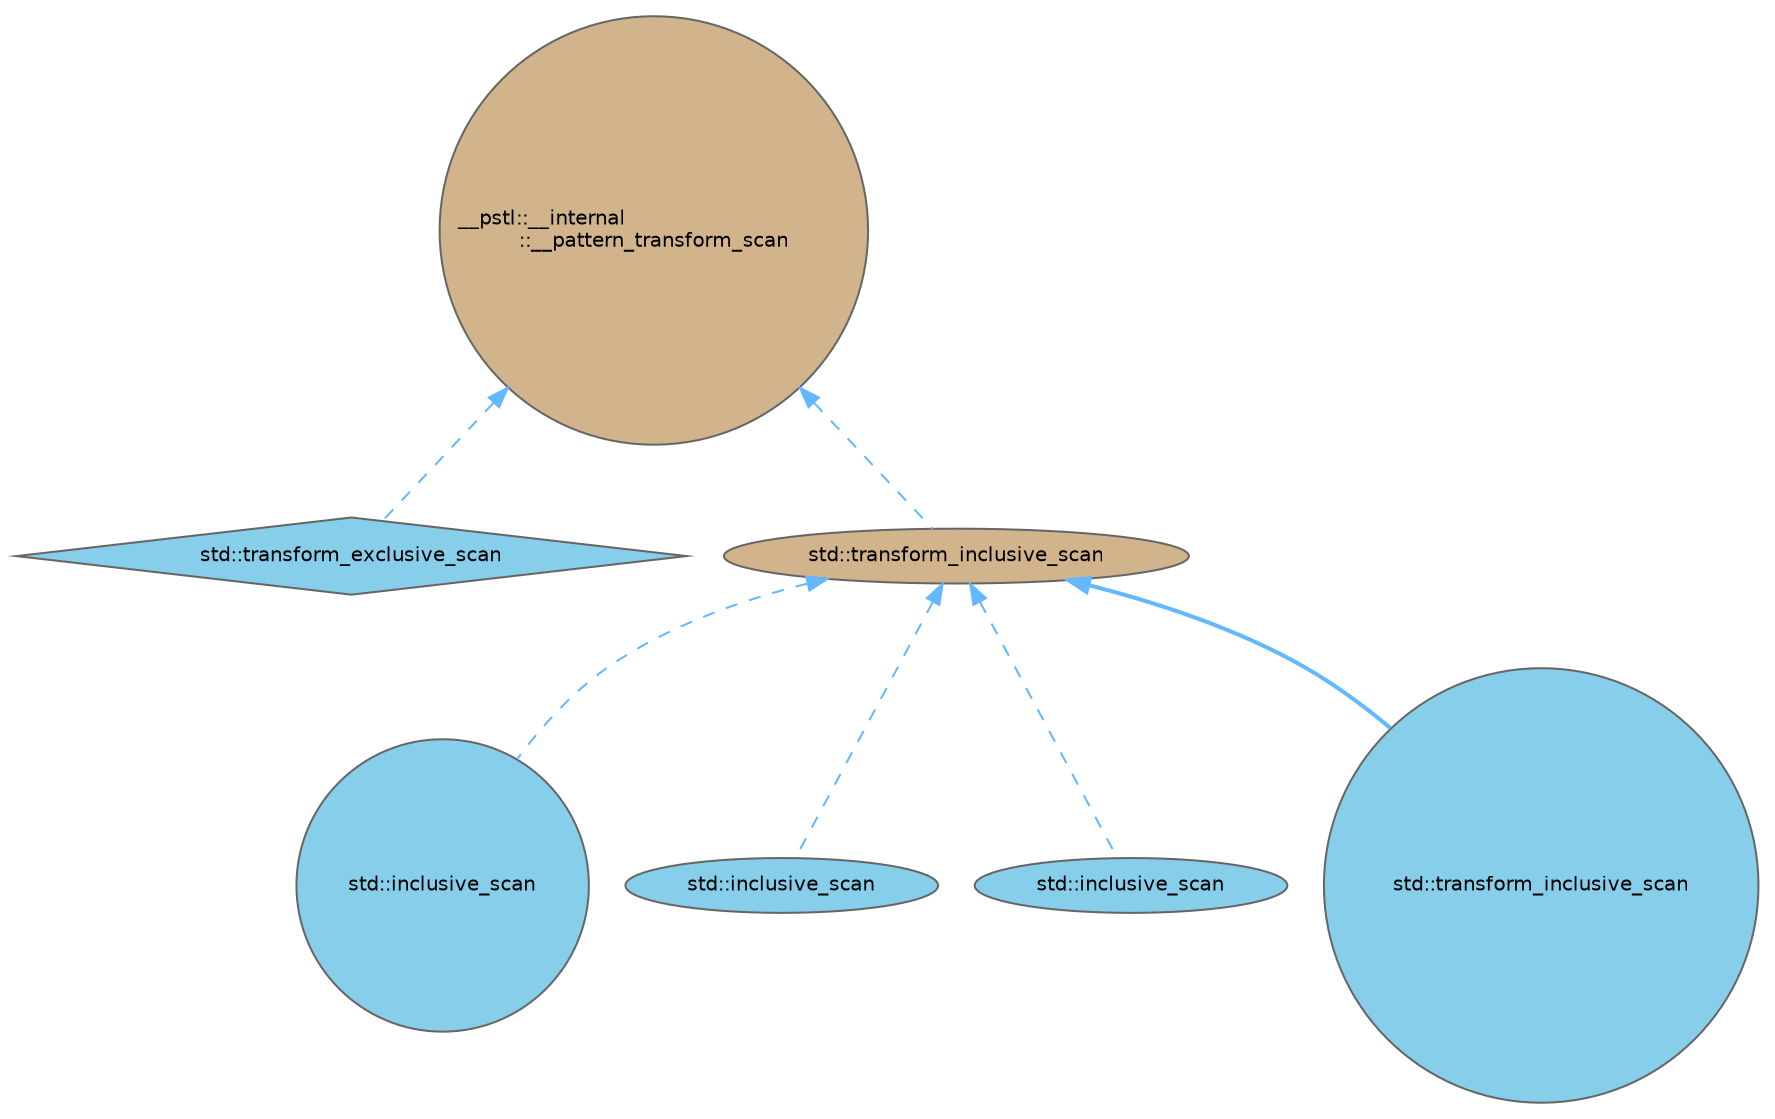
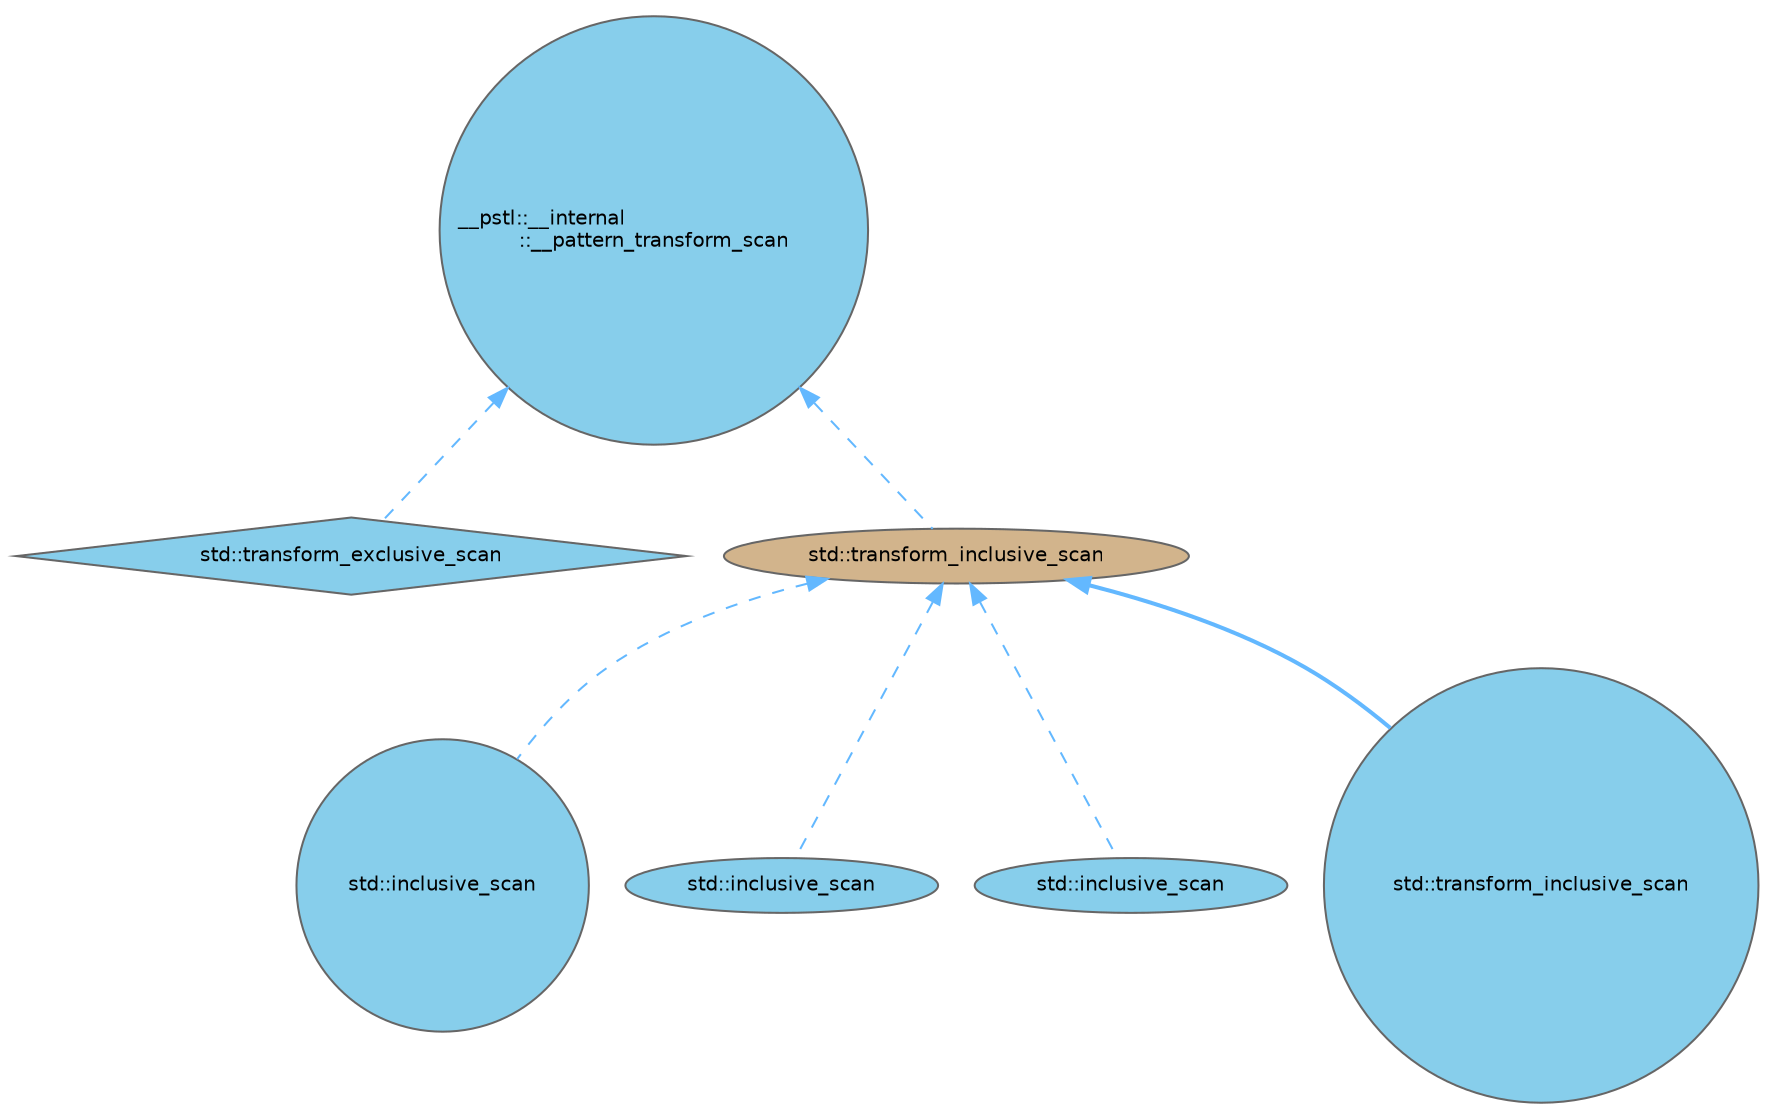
node "__pstl::__internal ::__pattern_transform_scan": fillcolor tan -> skyblue
